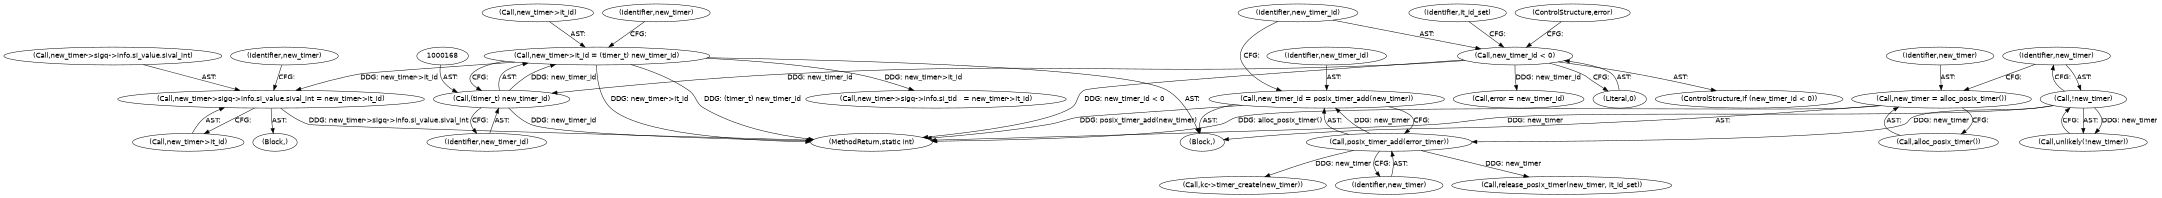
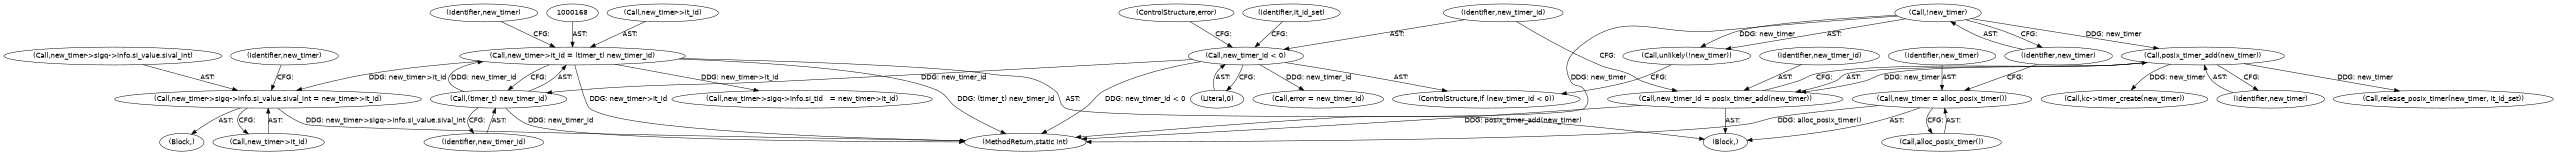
edge "1000168" -> "(Call,(timer_t) new_timer_id)": now "1000168" -> "(Call,new_timer->it_id = (timer_t) new_timer_id)"
edge "(Call,unlikely(!new_timer))" -> "(Call,!new_timer)": now "(Call,unlikely(!new_timer))" -> "(ControlStructure,if (new_timer_id < 0))"
node "(Call,posix_timer_add(error_timer))": label "(Call,posix_timer_add(error_timer))" -> "(Call,posix_timer_add(new_timer))"
